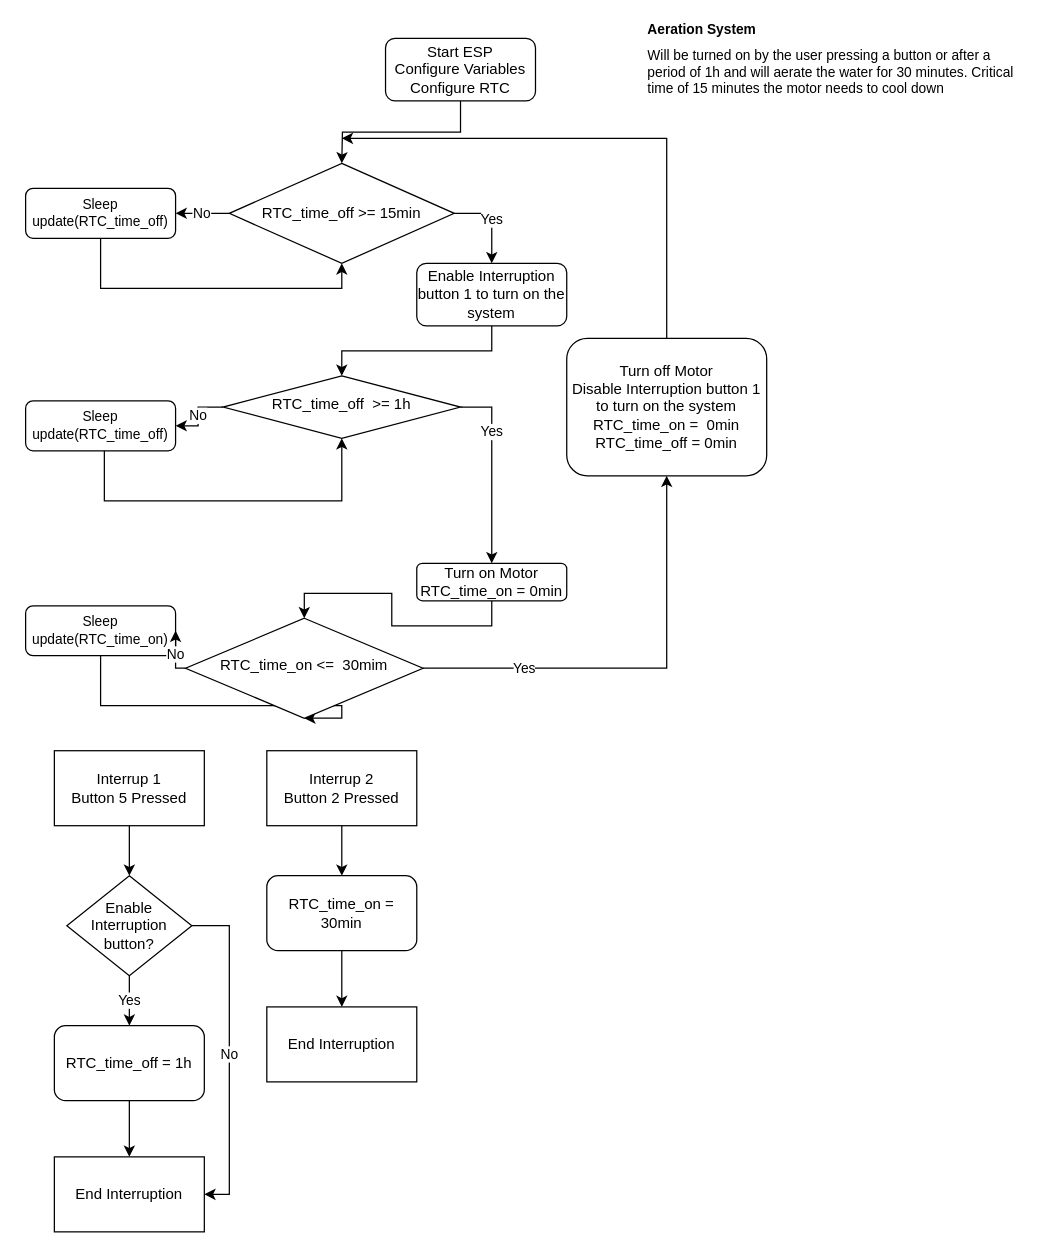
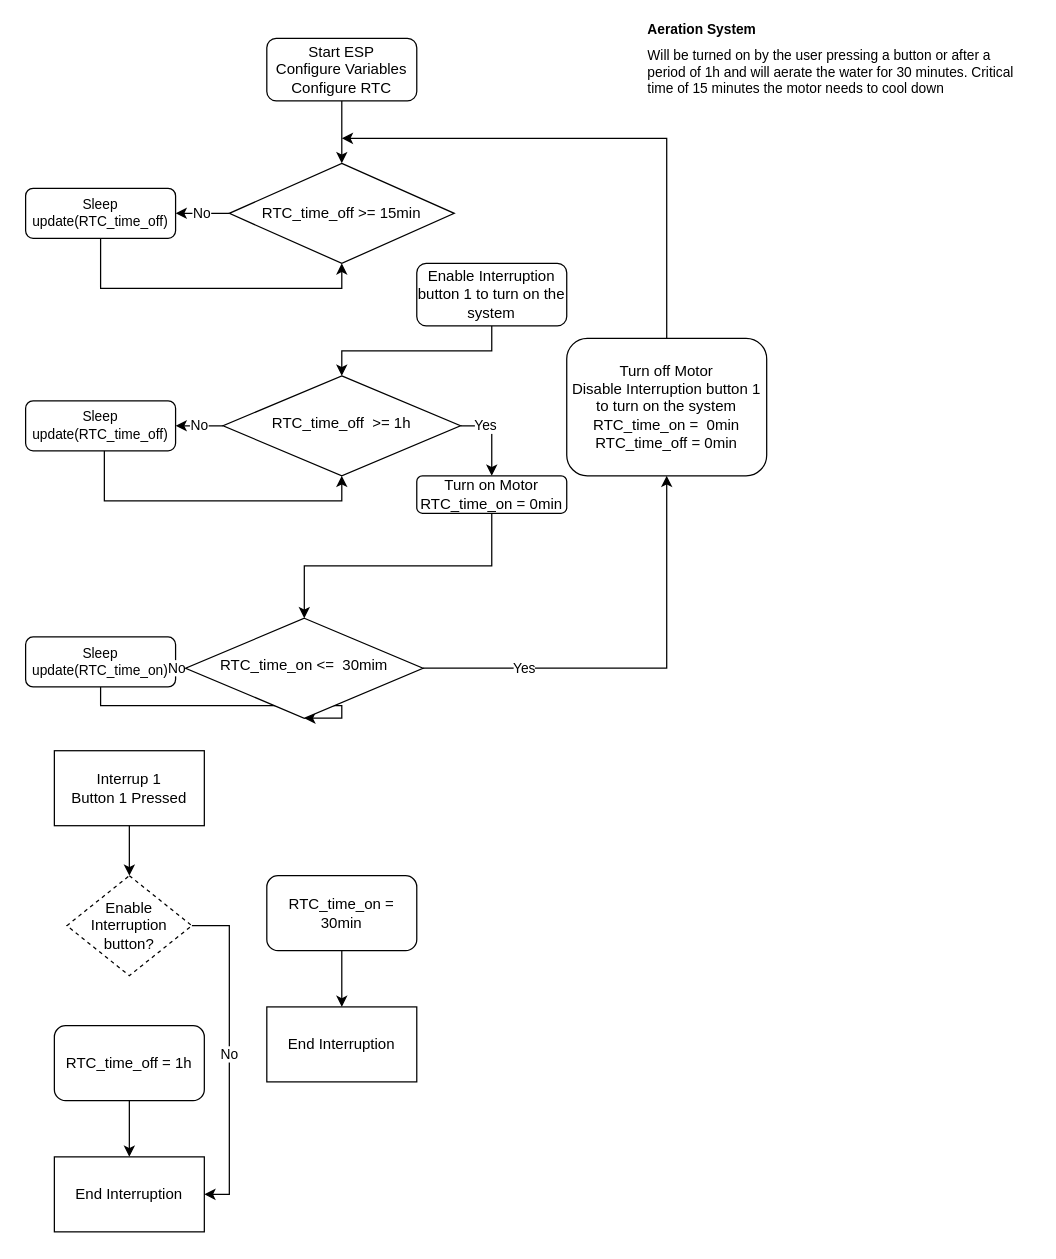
node "Start ESP Configure Variables Configure RTC": moved (461, 69) -> (342, 69)
edge "RTC_time_off >= 15min" -> "Enable Interruption button 1 to turn on the system": removed, label "Yes"
node "RTC_time_off >= 1h": size 238x63 -> 238x100
node "Turn on Motor RTC_time_on = 0min": moved (492, 582) -> (492, 494)
node "Sleepupdate(RTC_time_on)": moved (101, 631) -> (101, 662)
node "Interrup 1 Button 5 Pressed": label "Interrup 1 Button 5 Pressed" -> "Interrup 1 Button 1 Pressed"
node "Interrup 2 Button 2 Pressed": removed
edge "Interrup 2 Button 2 Pressed" -> "RTC_time_on = 30min": removed
node "Enable Interruption button?": style solid -> dashed
edge "Enable Interruption button?" -> "RTC_time_off = 1h": removed, label "Yes"
